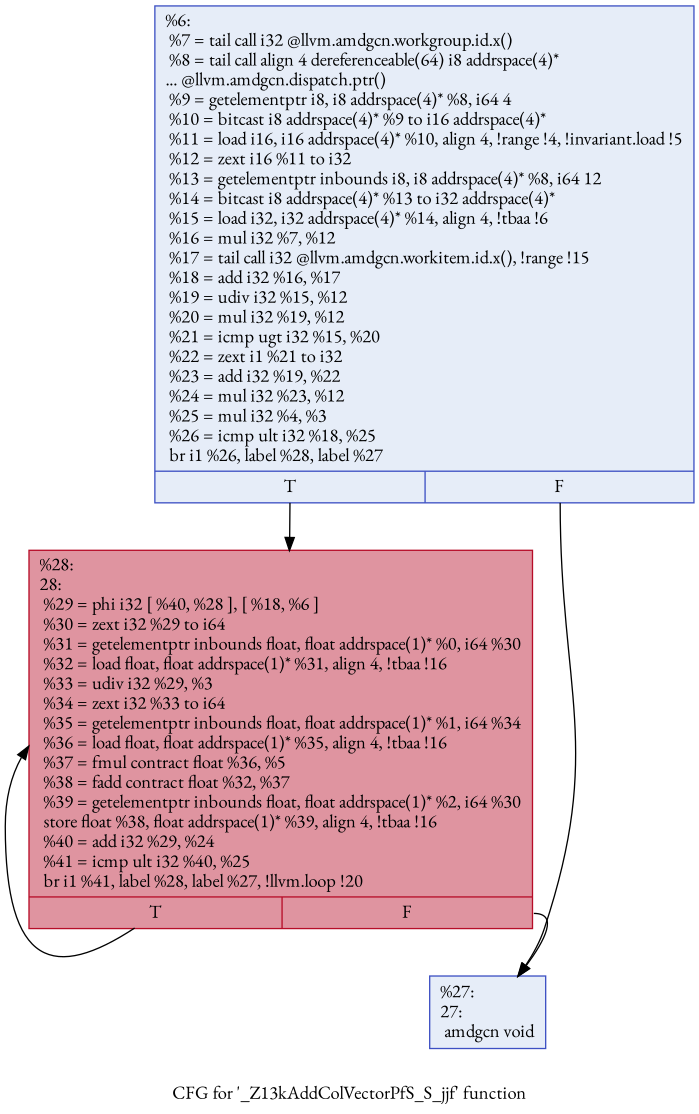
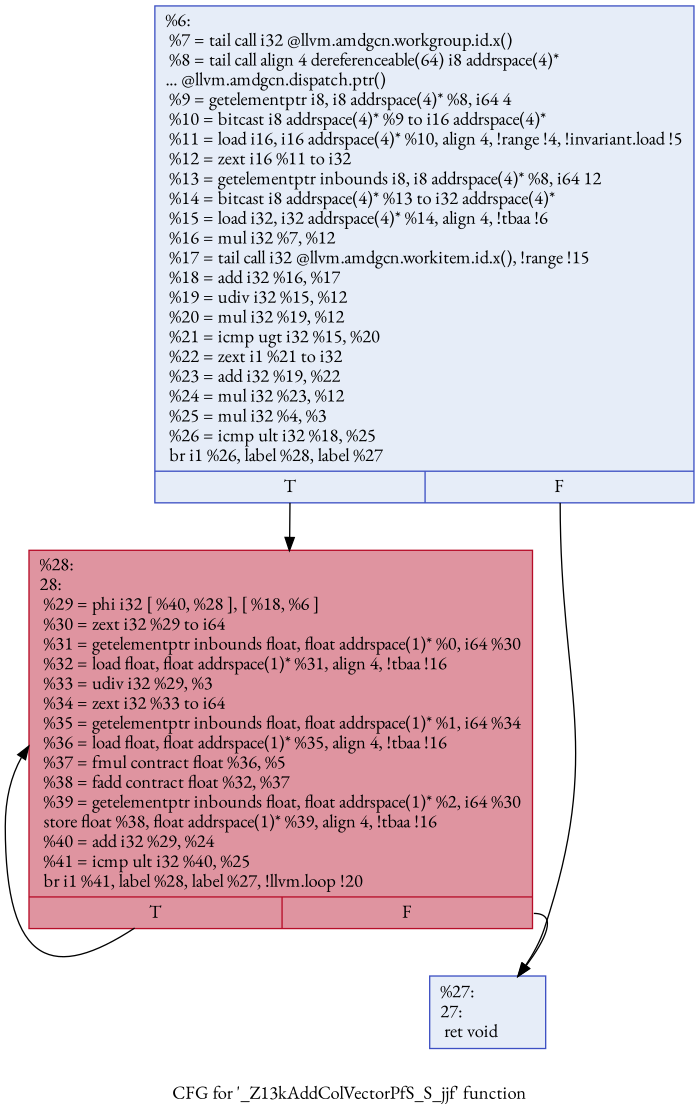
node "%27:": text "amdgcn void" -> "ret void"
